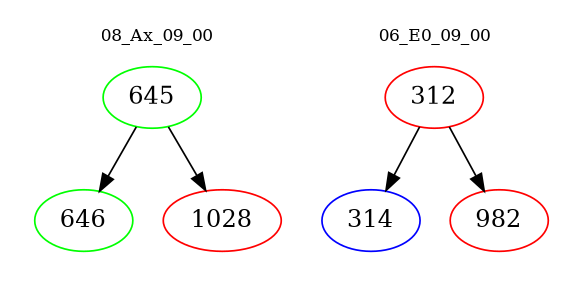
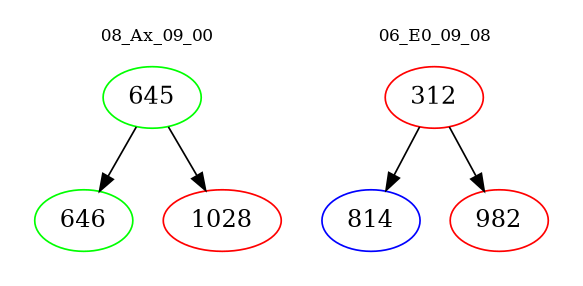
cluster "06_E0_09_00": label "06_E0_09_00" -> "06_E0_09_08"
node "314": label "314" -> "814"
